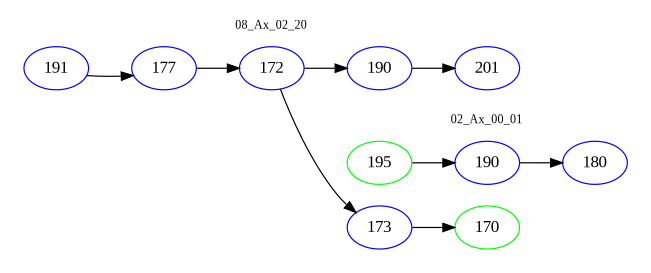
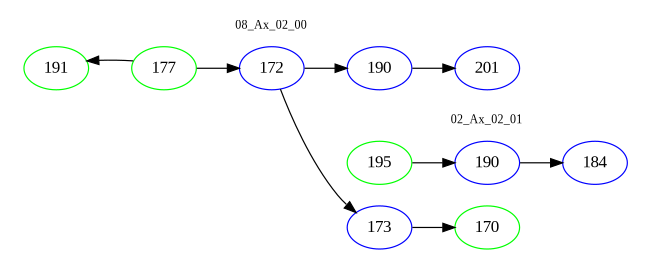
cluster "08_Ax_02_20": label "08_Ax_02_20" -> "08_Ax_02_00"
node "191": color blue -> green
node "177": color blue -> green
edge "191" -> "177": reversed
cluster "02_Ax_00_01": label "02_Ax_00_01" -> "02_Ax_02_01"
node "180": label "180" -> "184"
